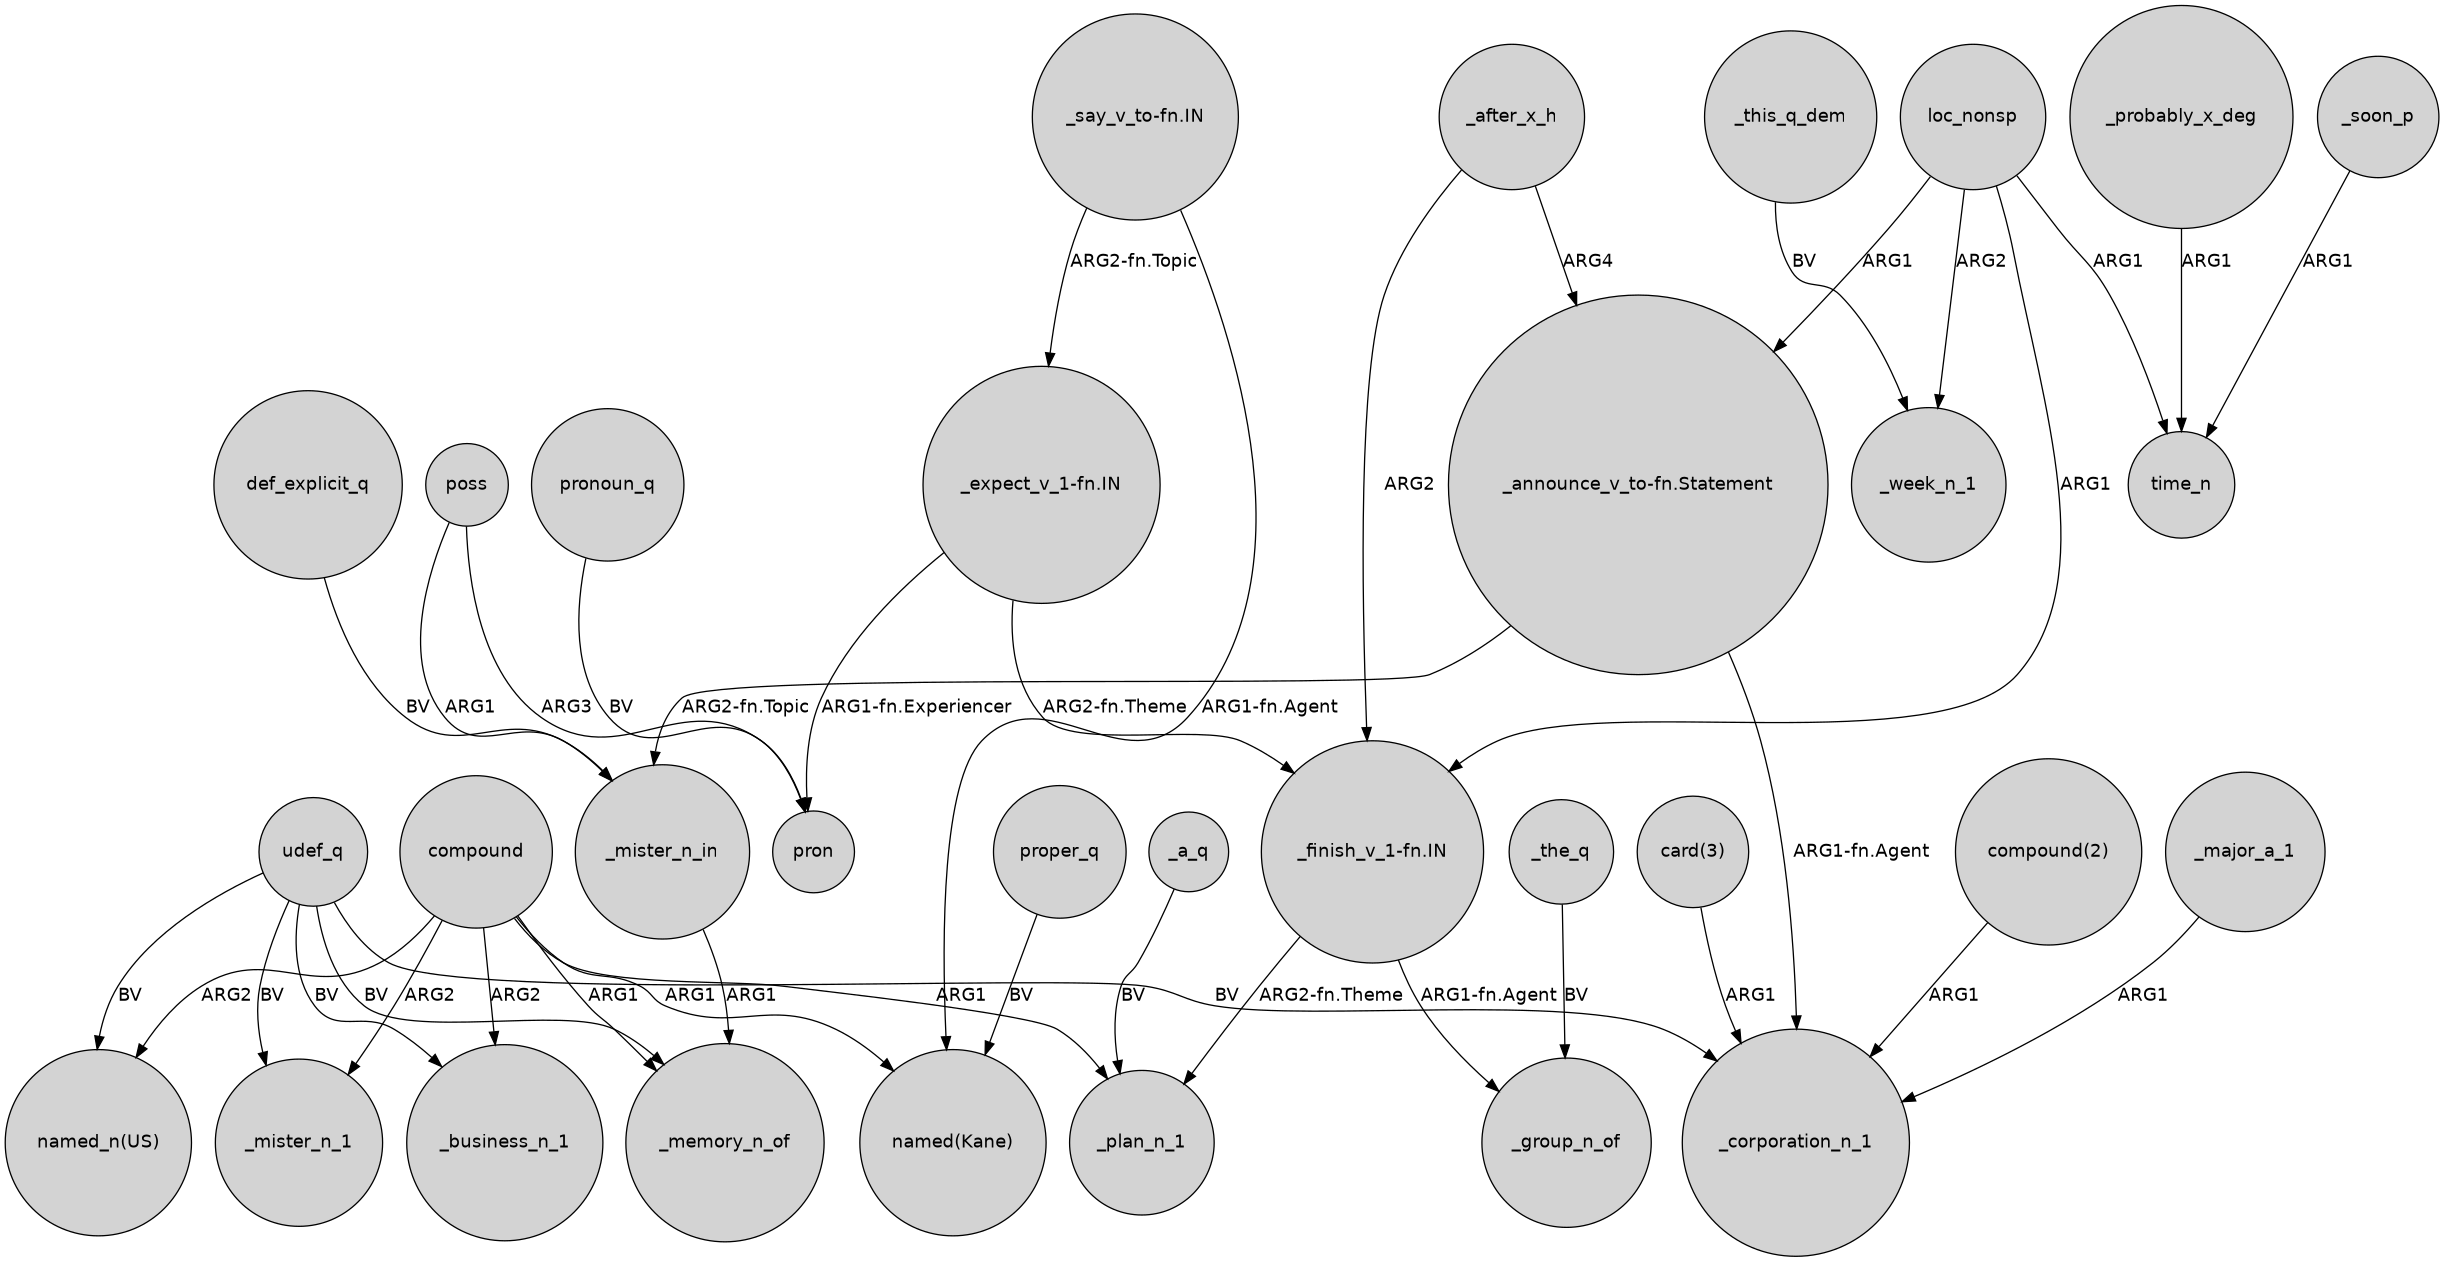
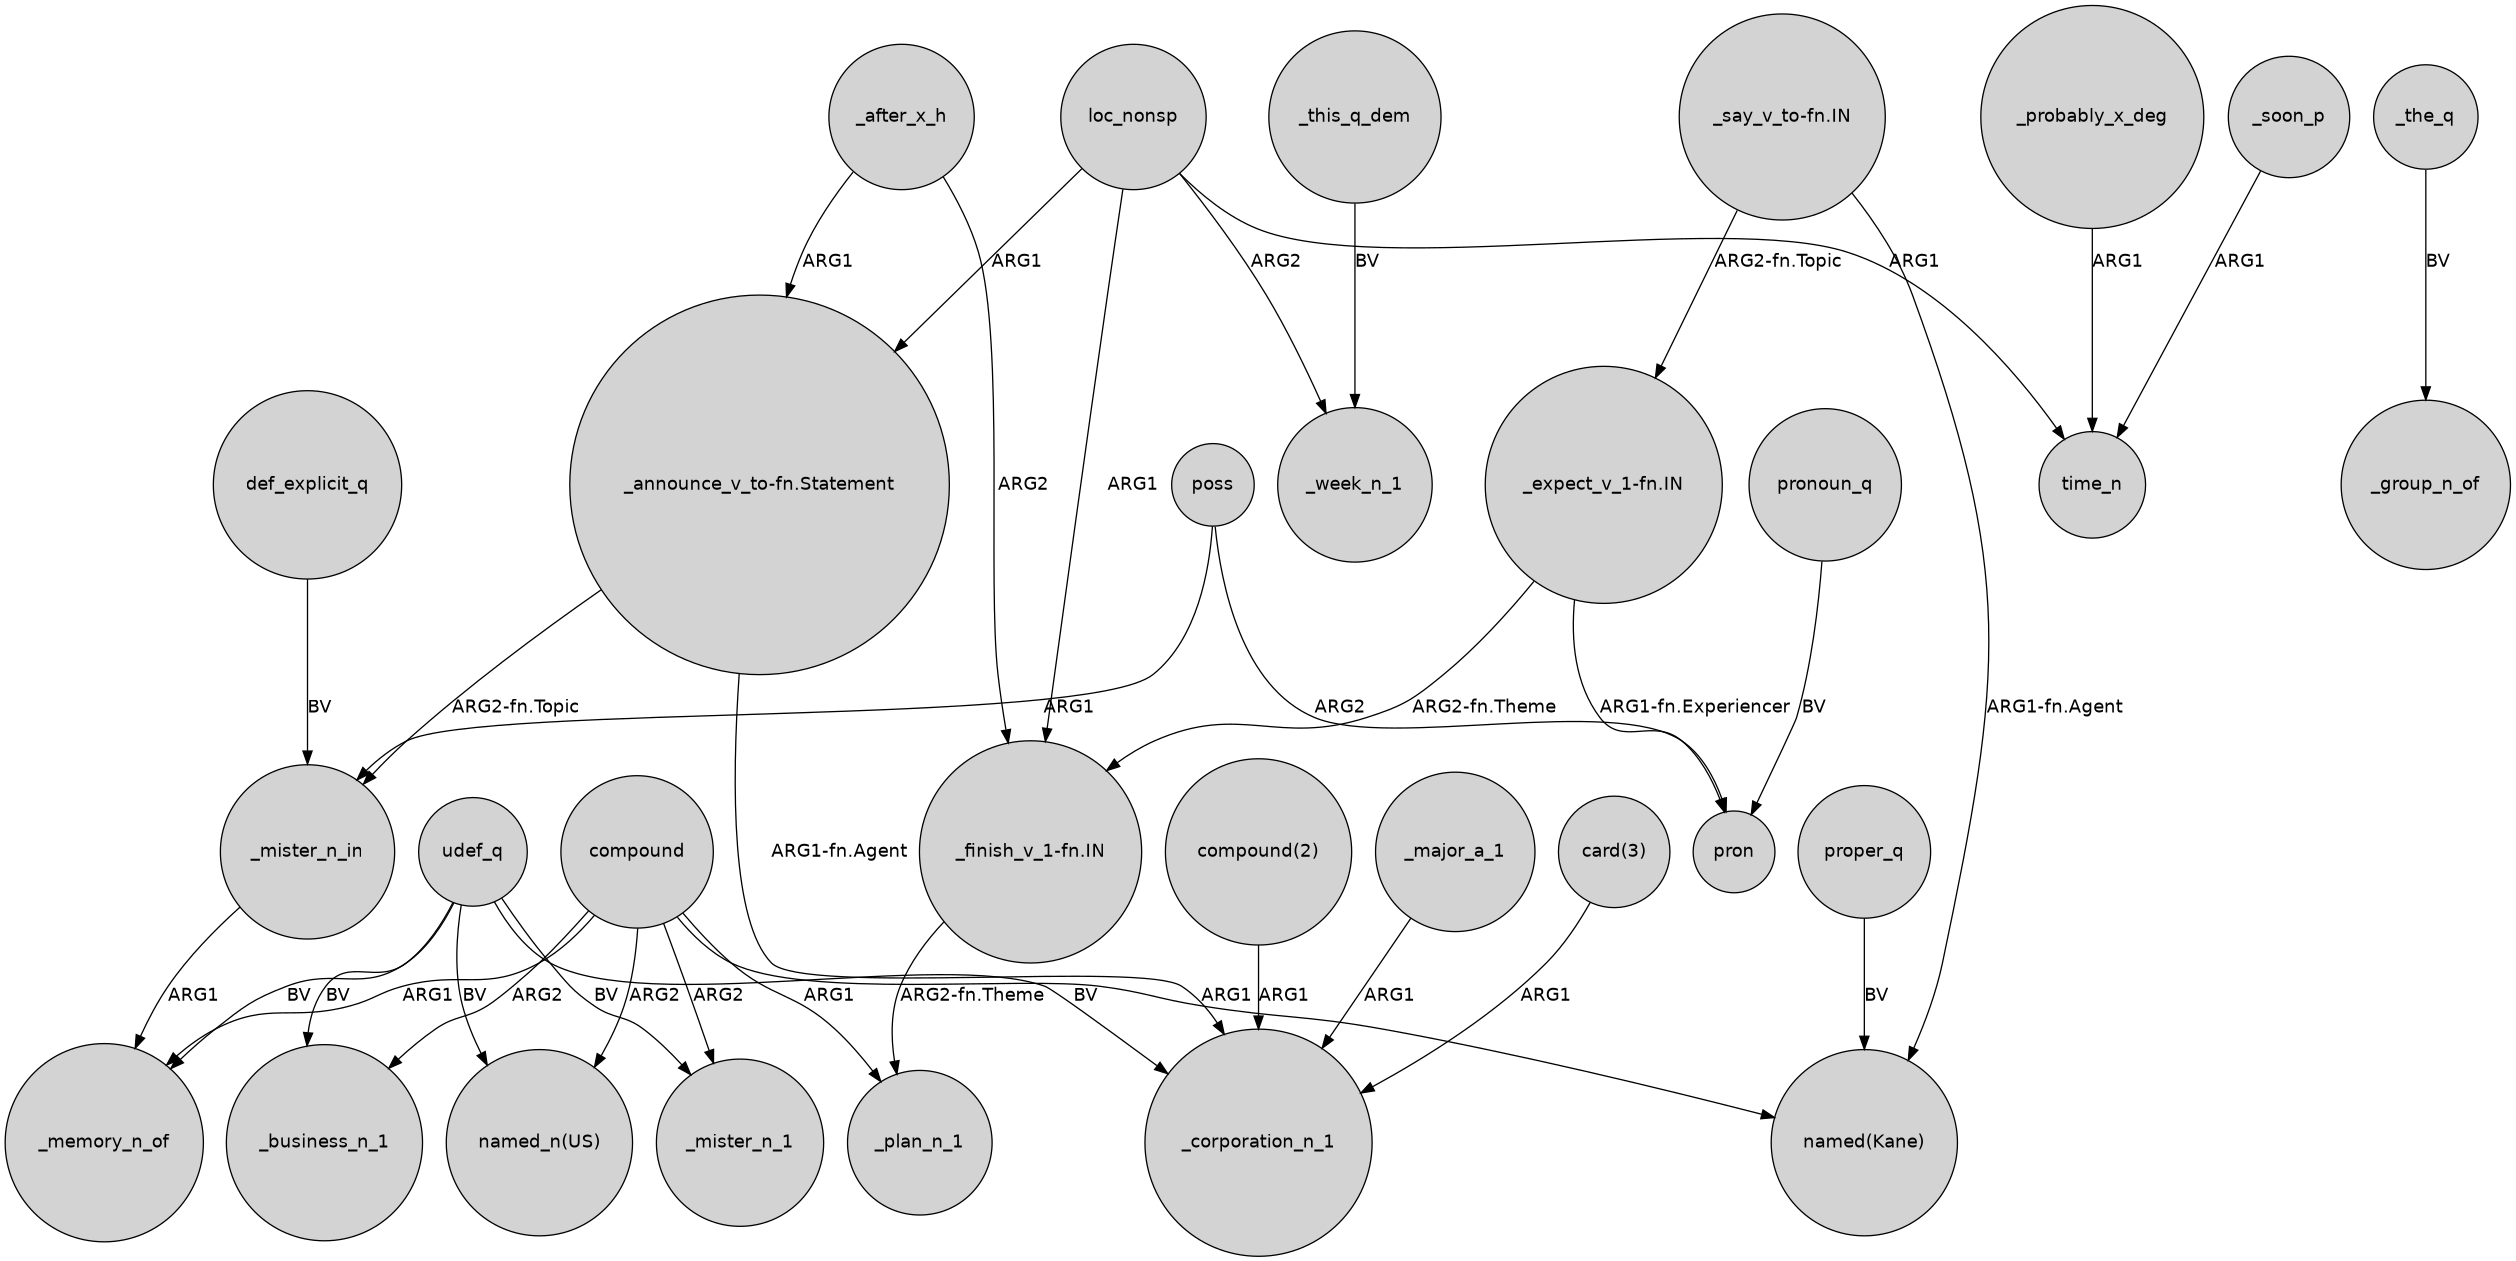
edge "_after_x_h" -> "_announce_v_to-fn.Statement": label "ARG4" -> "ARG1"
edge "poss" -> "pron": label "ARG3" -> "ARG2"
node "_a_q": removed
edge "_finish_v_1-fn.IN" -> "_group_n_of": removed, label "ARG1-fn.Agent"
